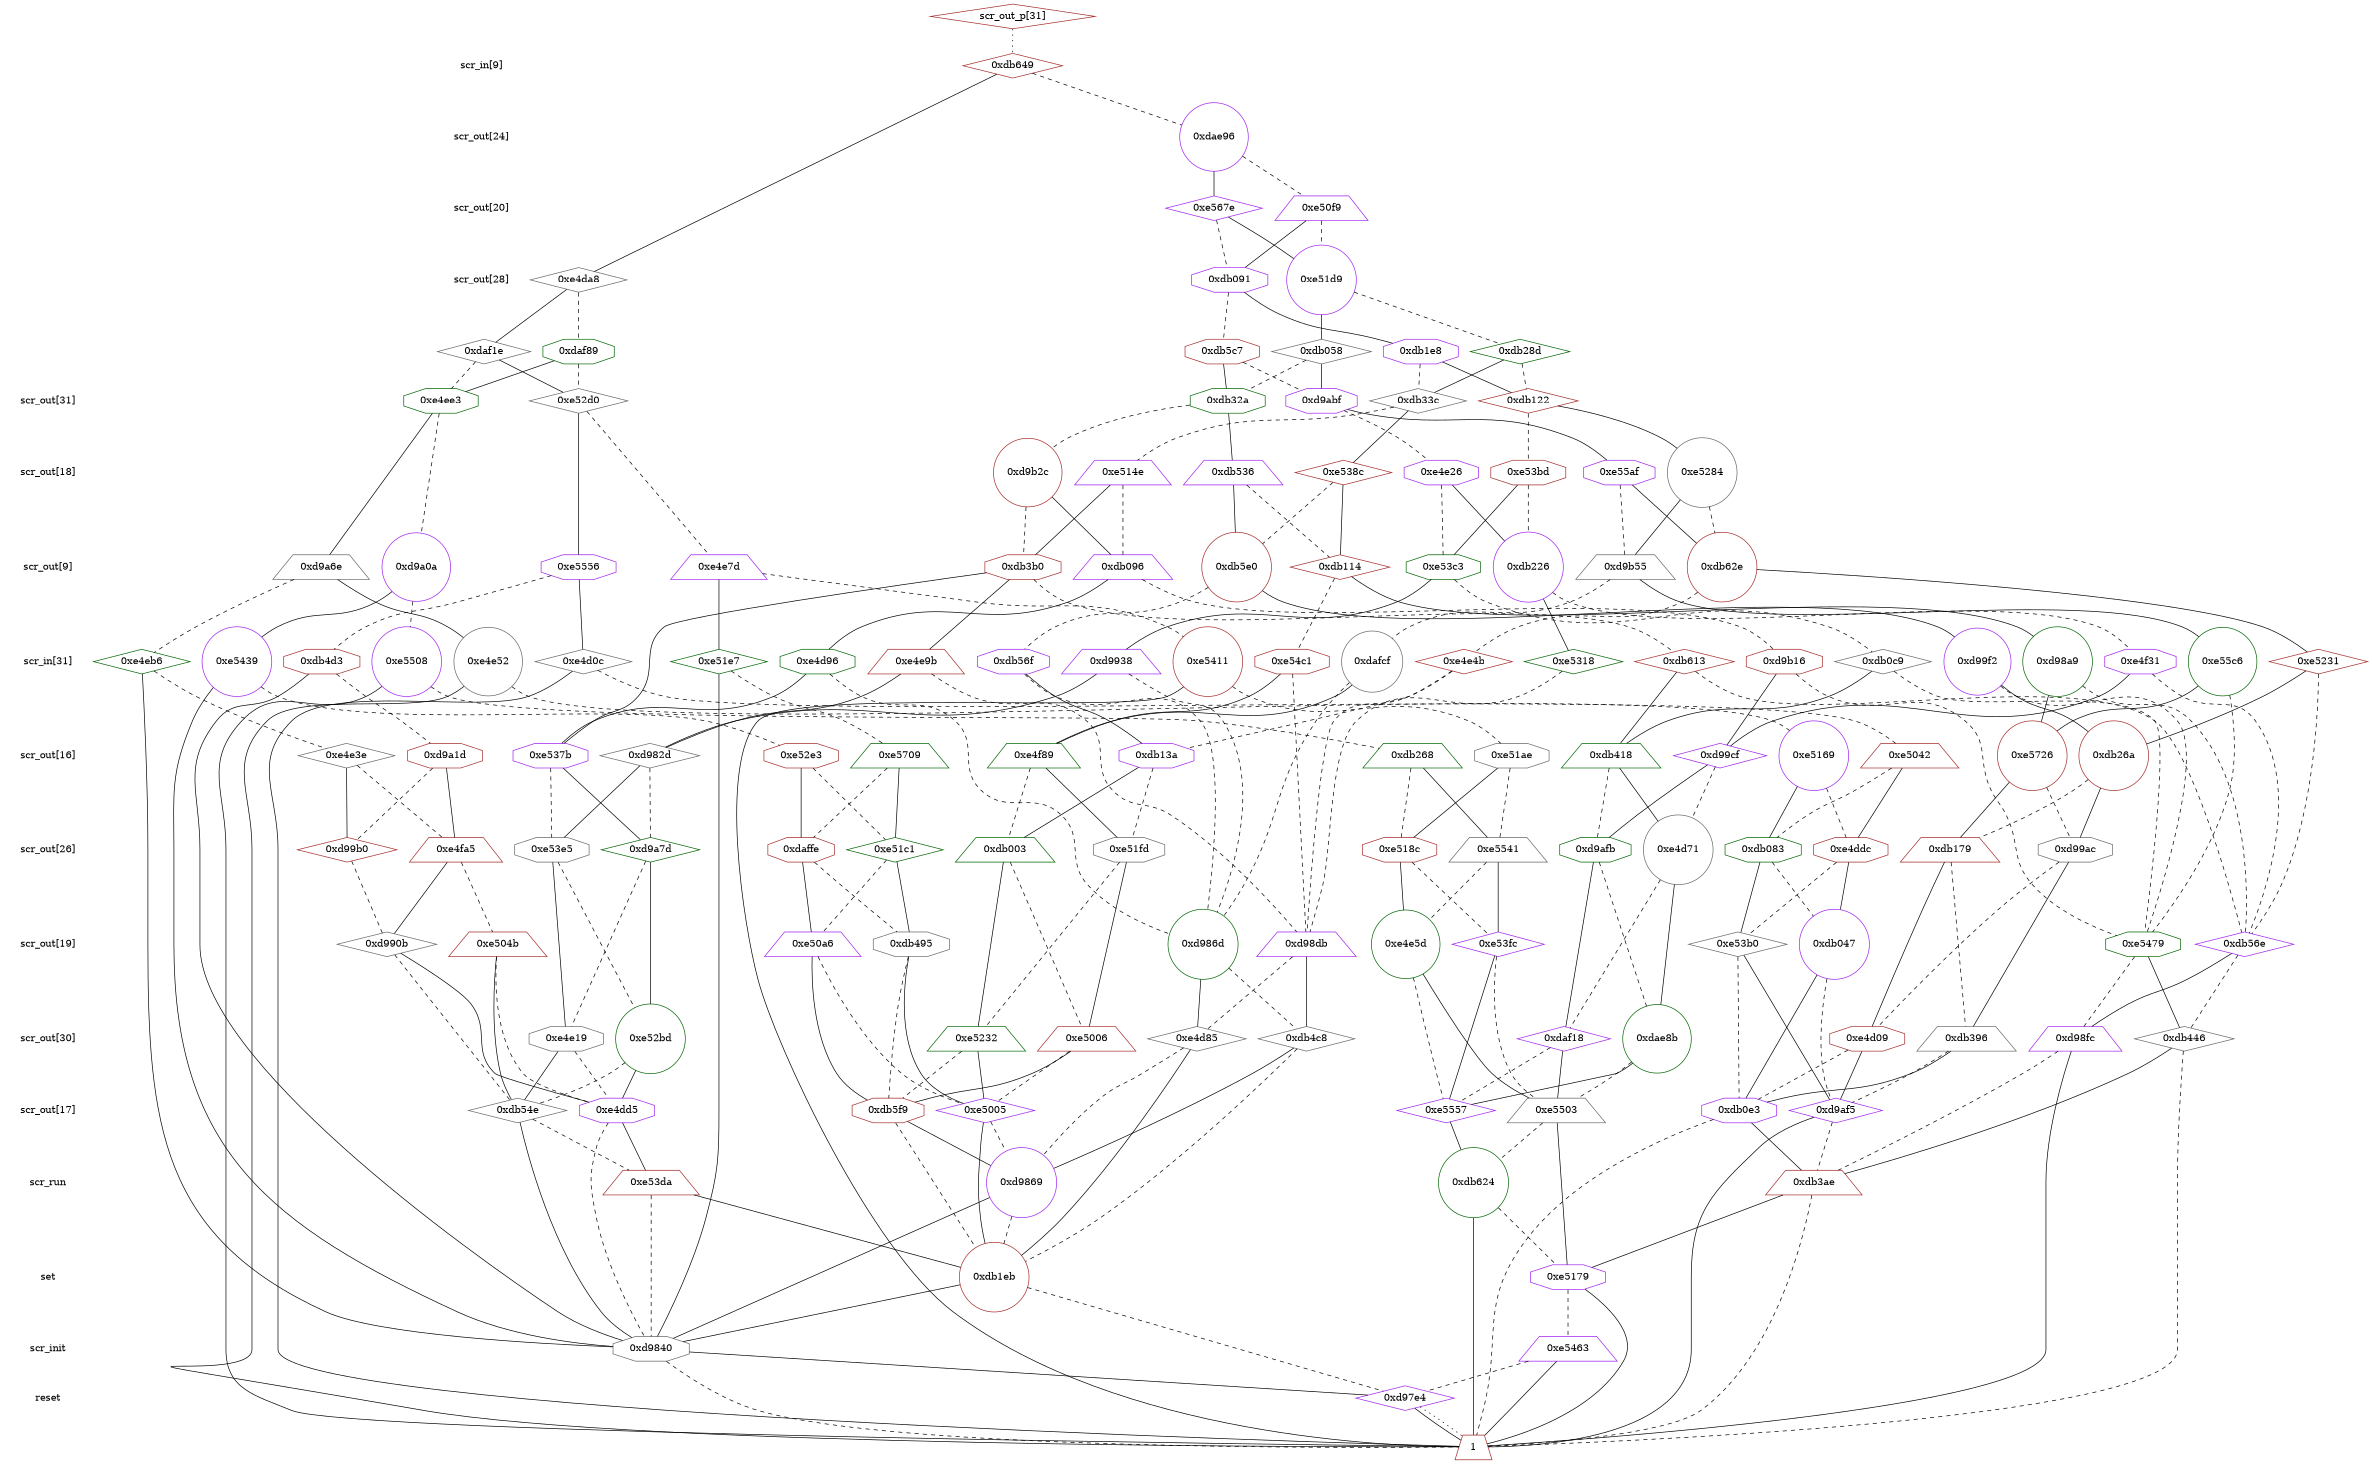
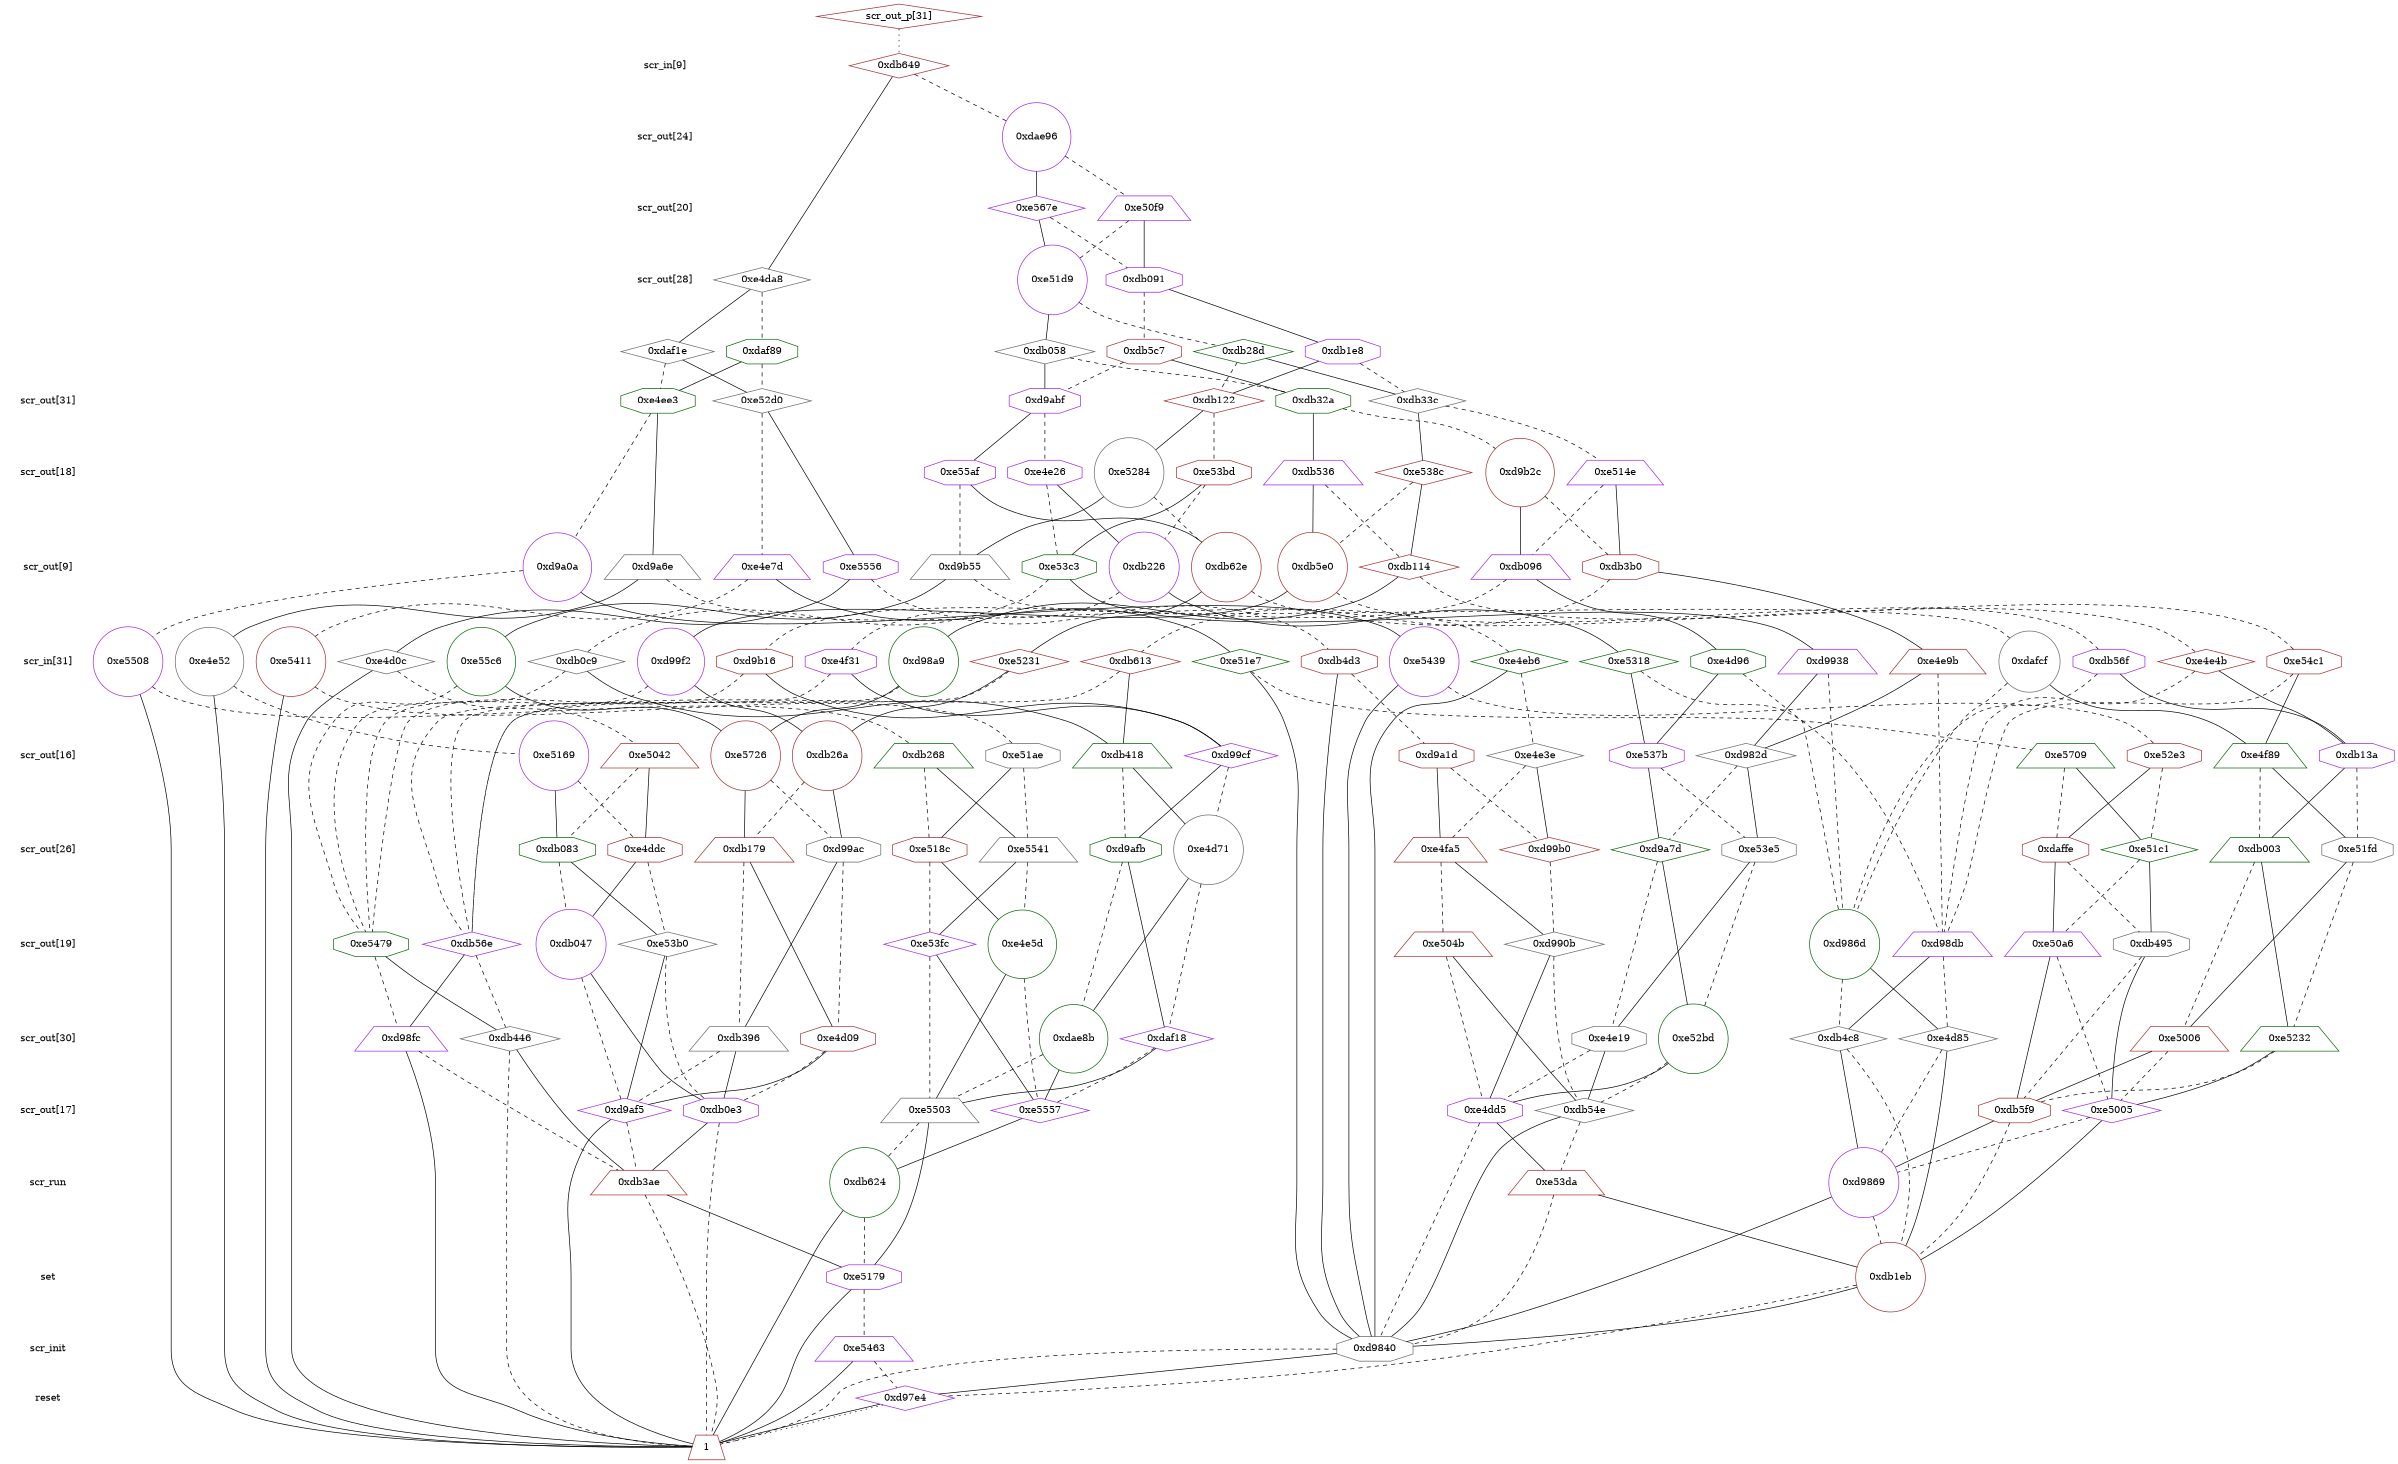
edge "0xdb3b0" -- "0xe537b": now "0xe5318" -- "0xe537b"
edge "0xe4e4b" -- "0xdb13a": style dashed -> solid
